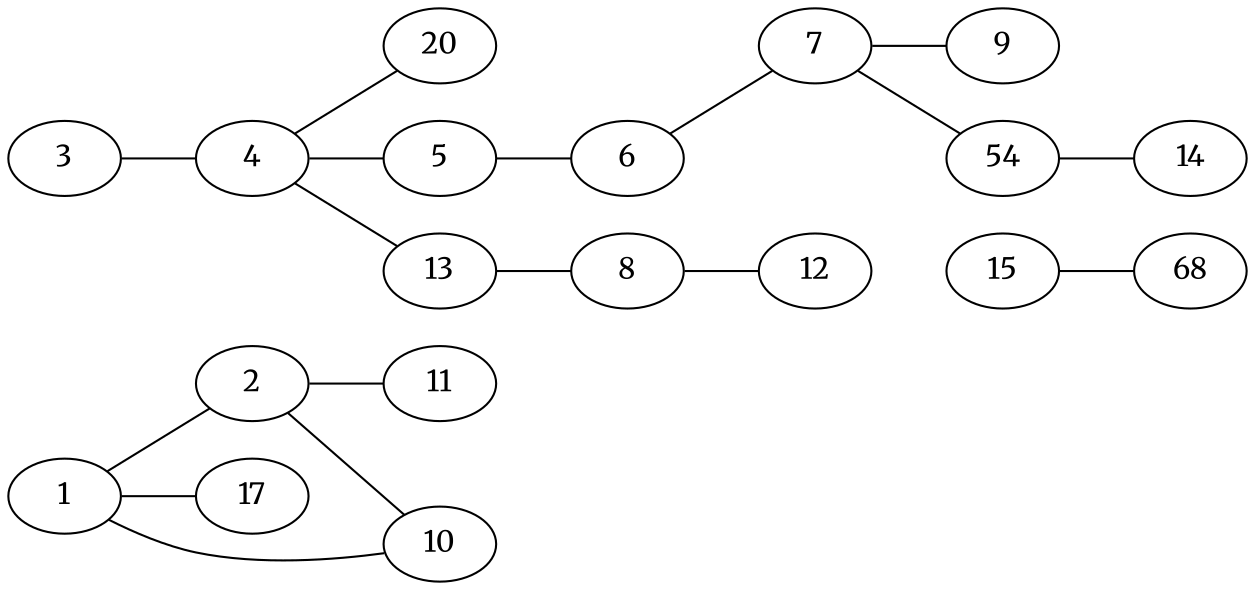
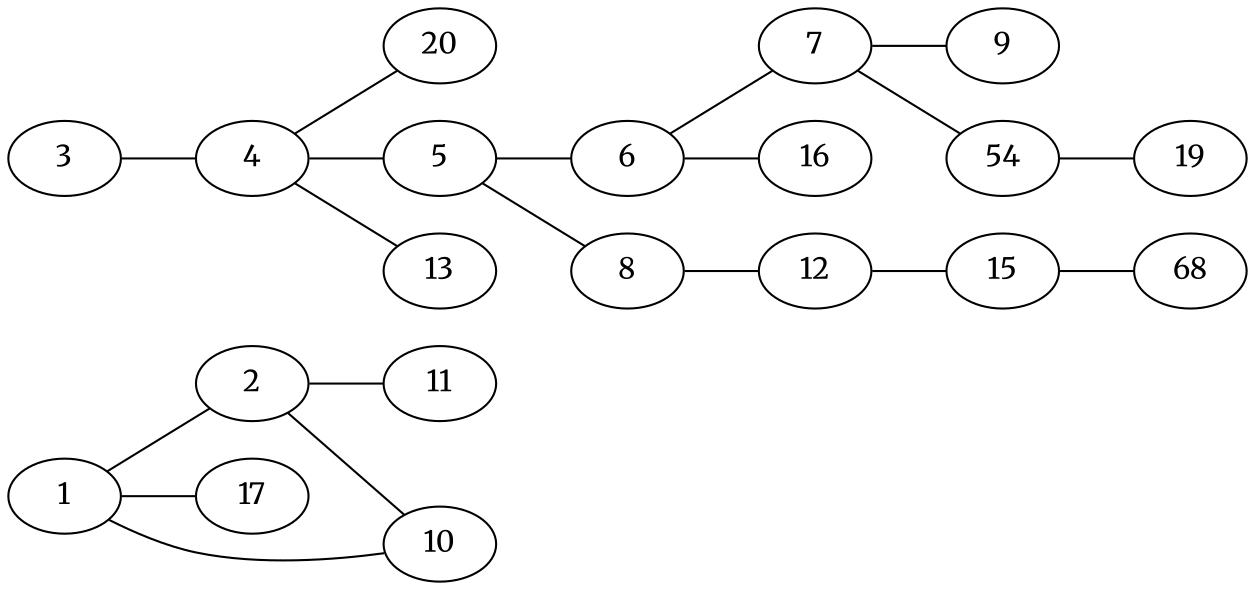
node "16": added
node "14": label "14" -> "19"
edge "13" -- "8": now "5" -- "8"
edge "12" -- "15": added
